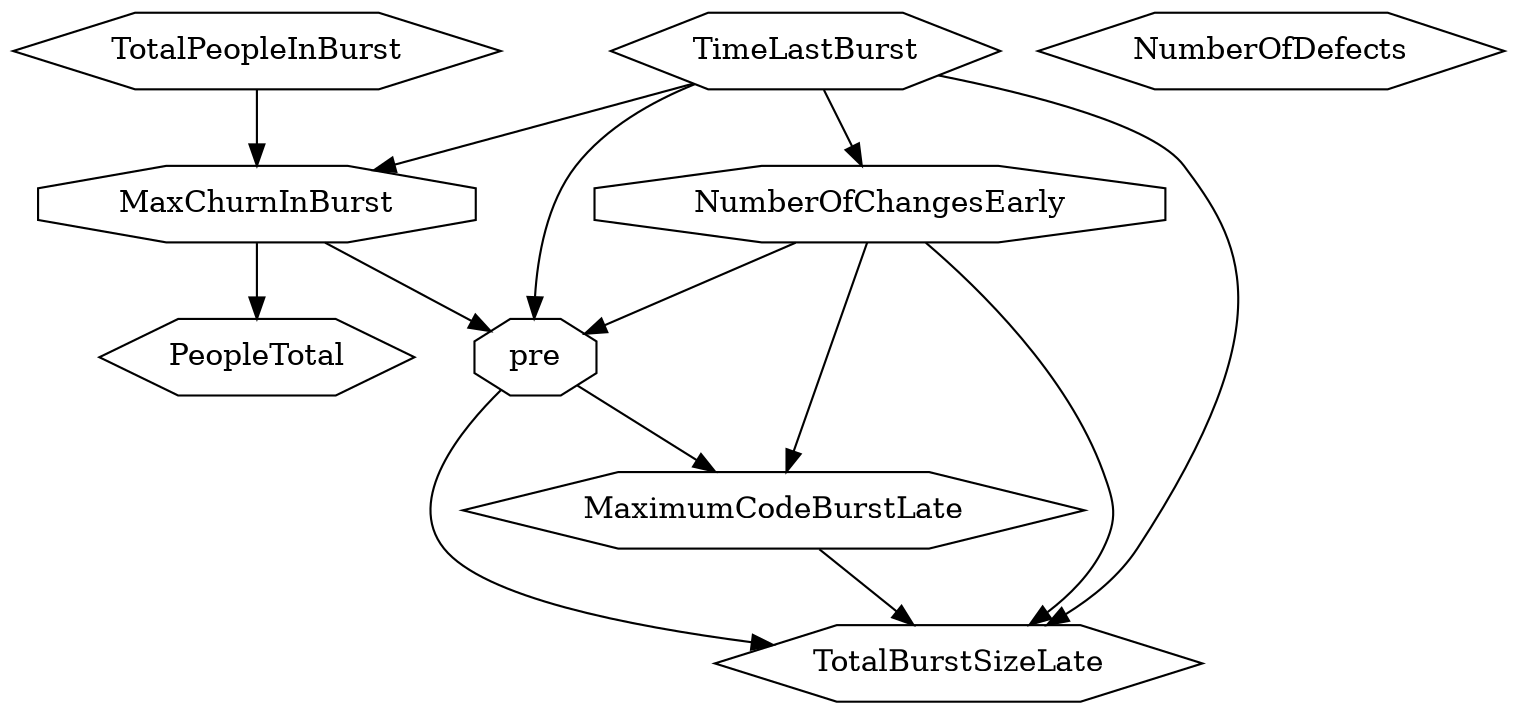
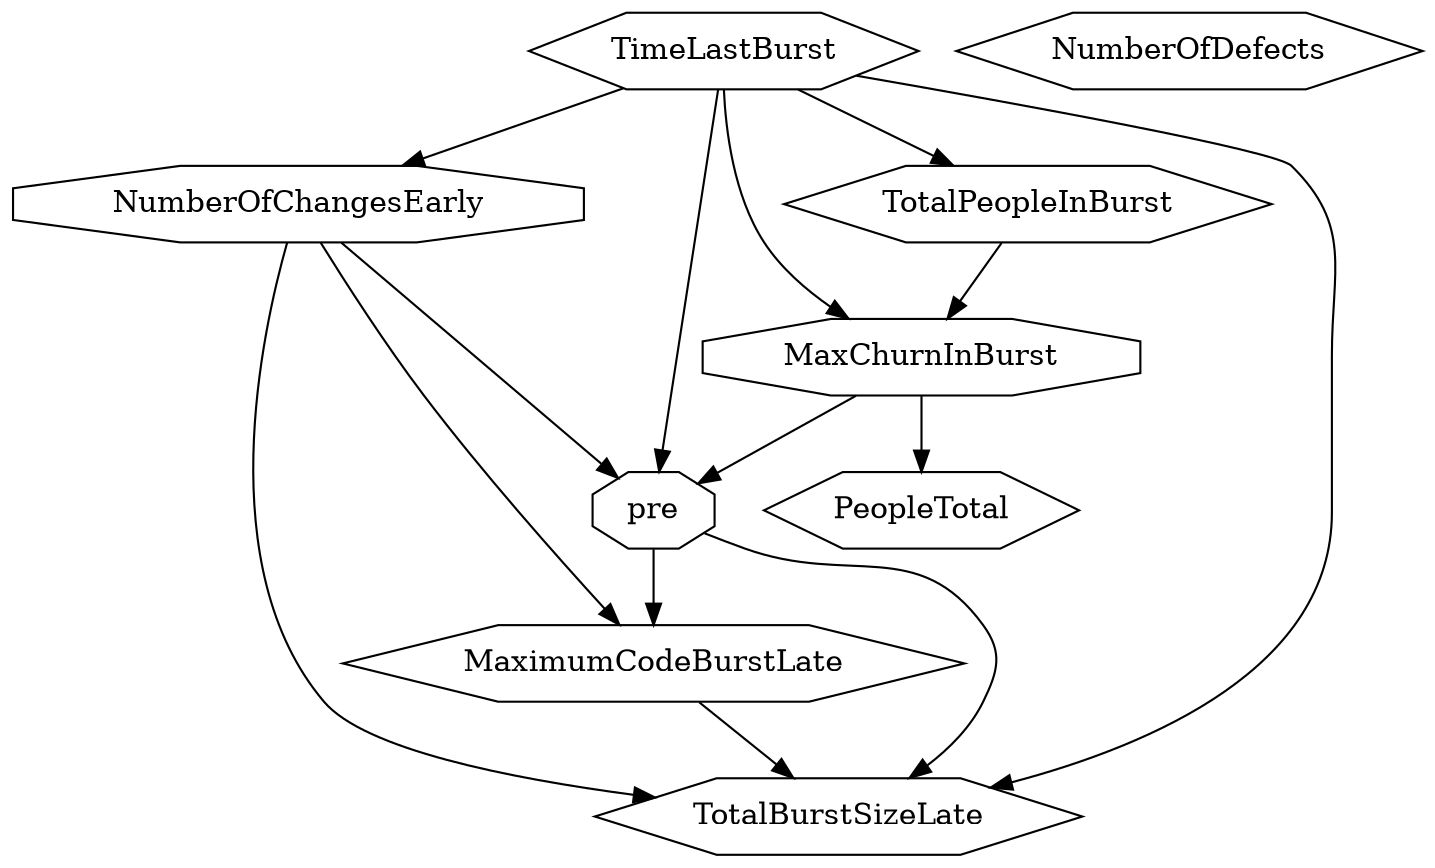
edge "TimeLastBurst" -> "TotalPeopleInBurst": added
